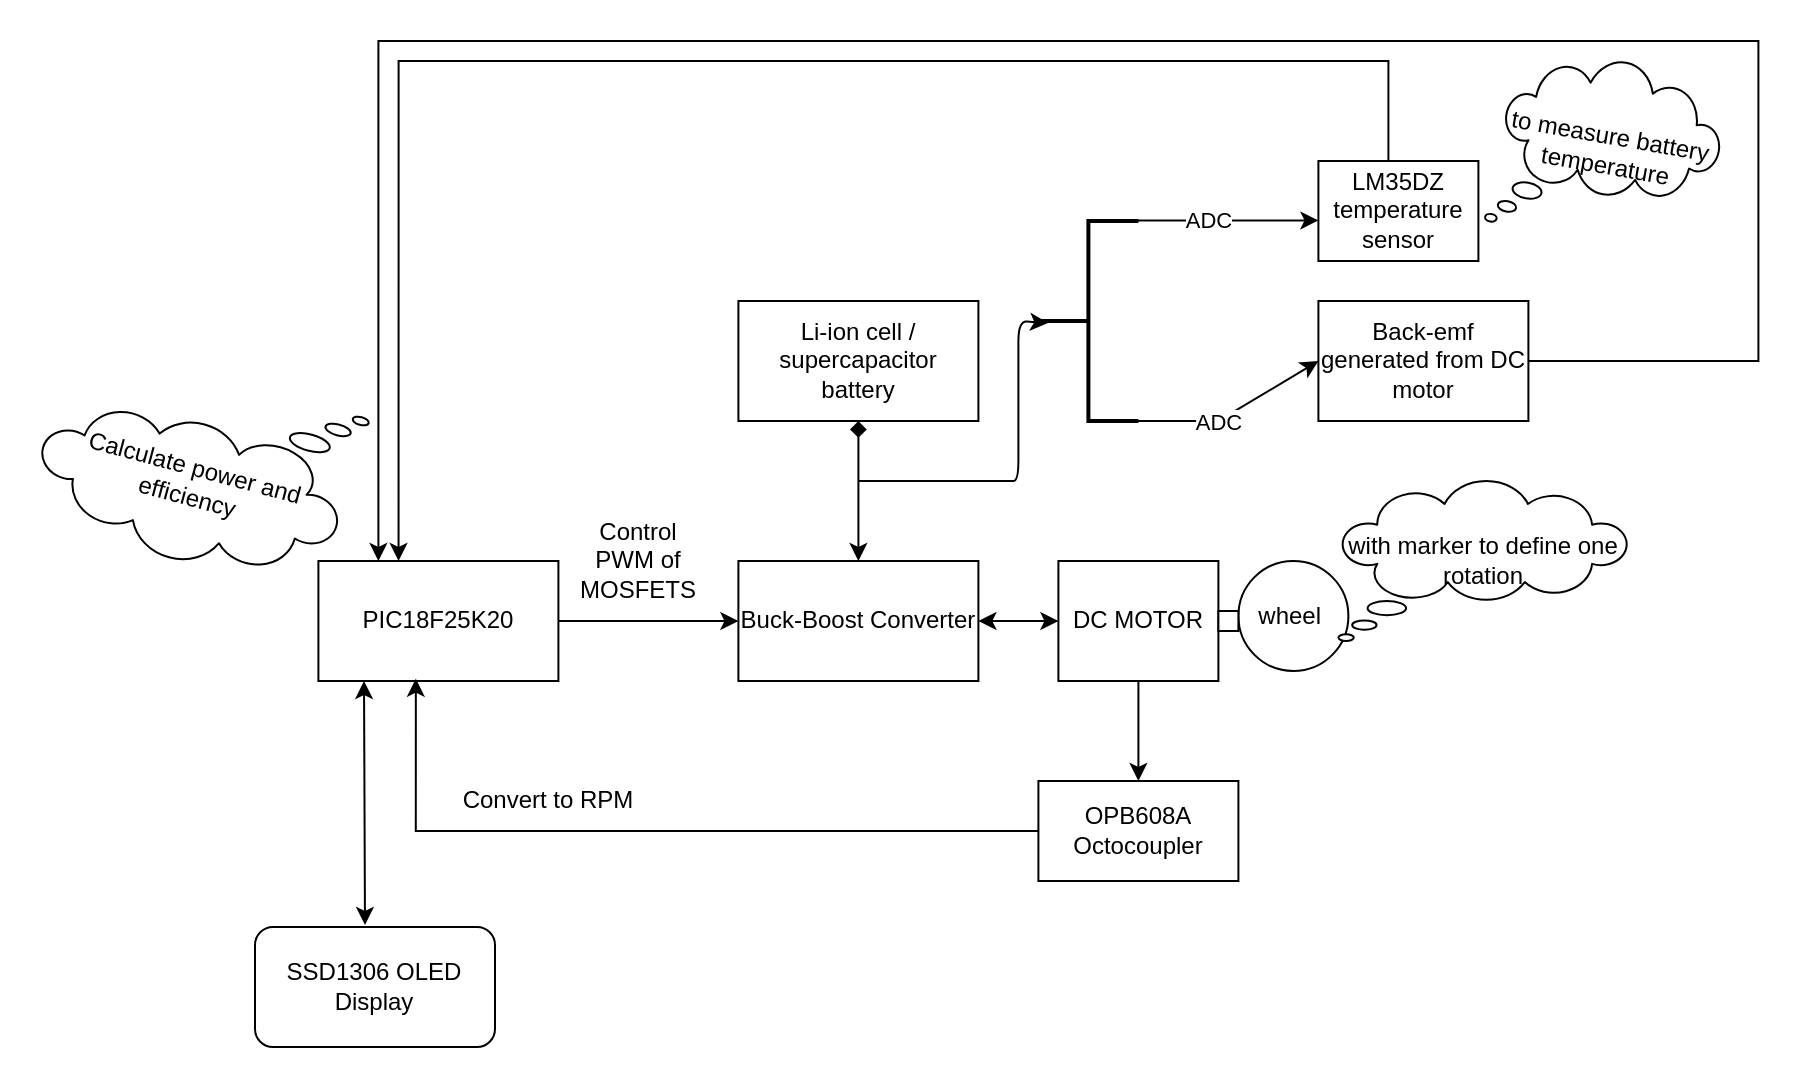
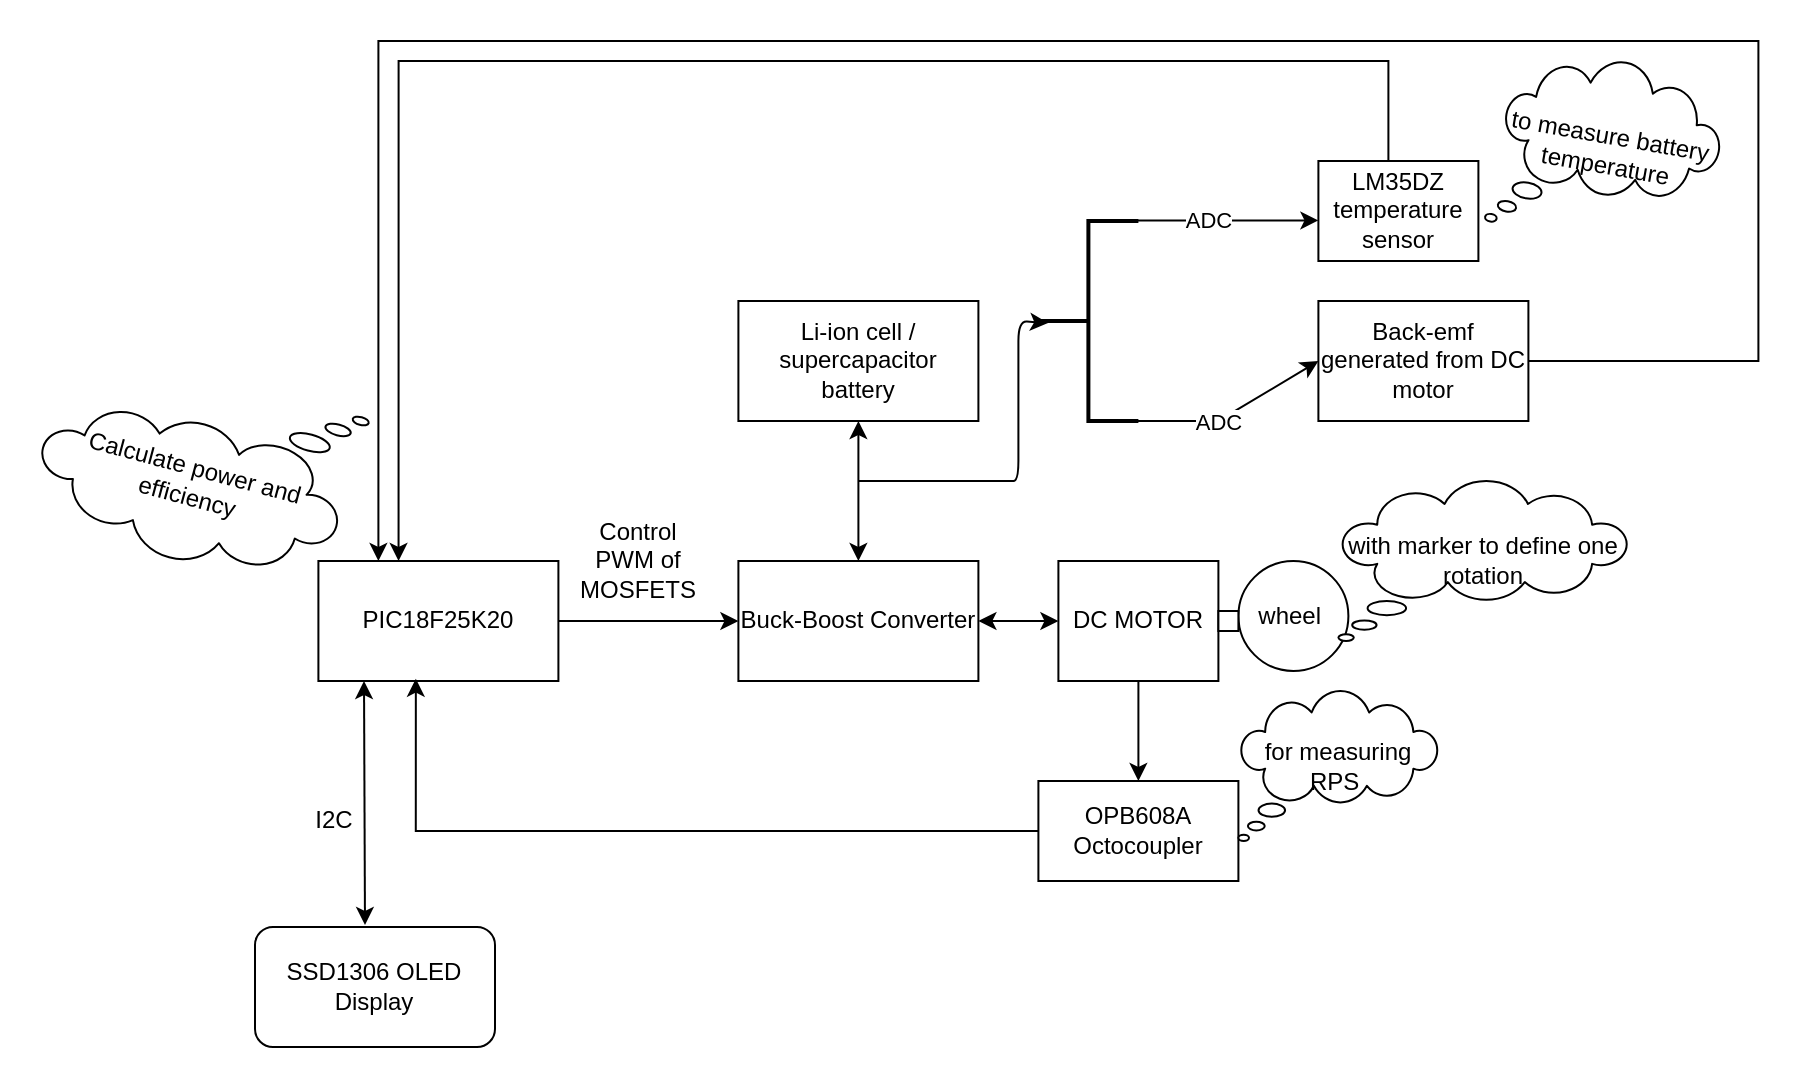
edge "Li-ion cell / supercapacitor battery" -- "Buck-Boost Converter": arrowhead diamond -> classic
node "for measuring RPS": added
node "Convert to RPM": removed
node "I2C": added
